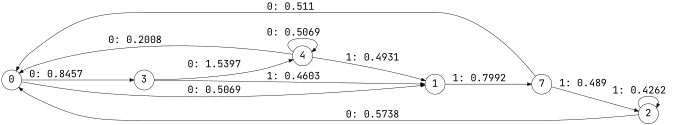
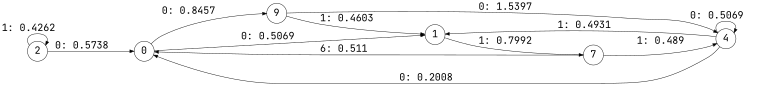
edge "7" -> "0": label "0: 0.511    " -> "6: 0.511    "
node "3": label "3" -> "9"
edge "7" -> "2": now "7" -> "4"
